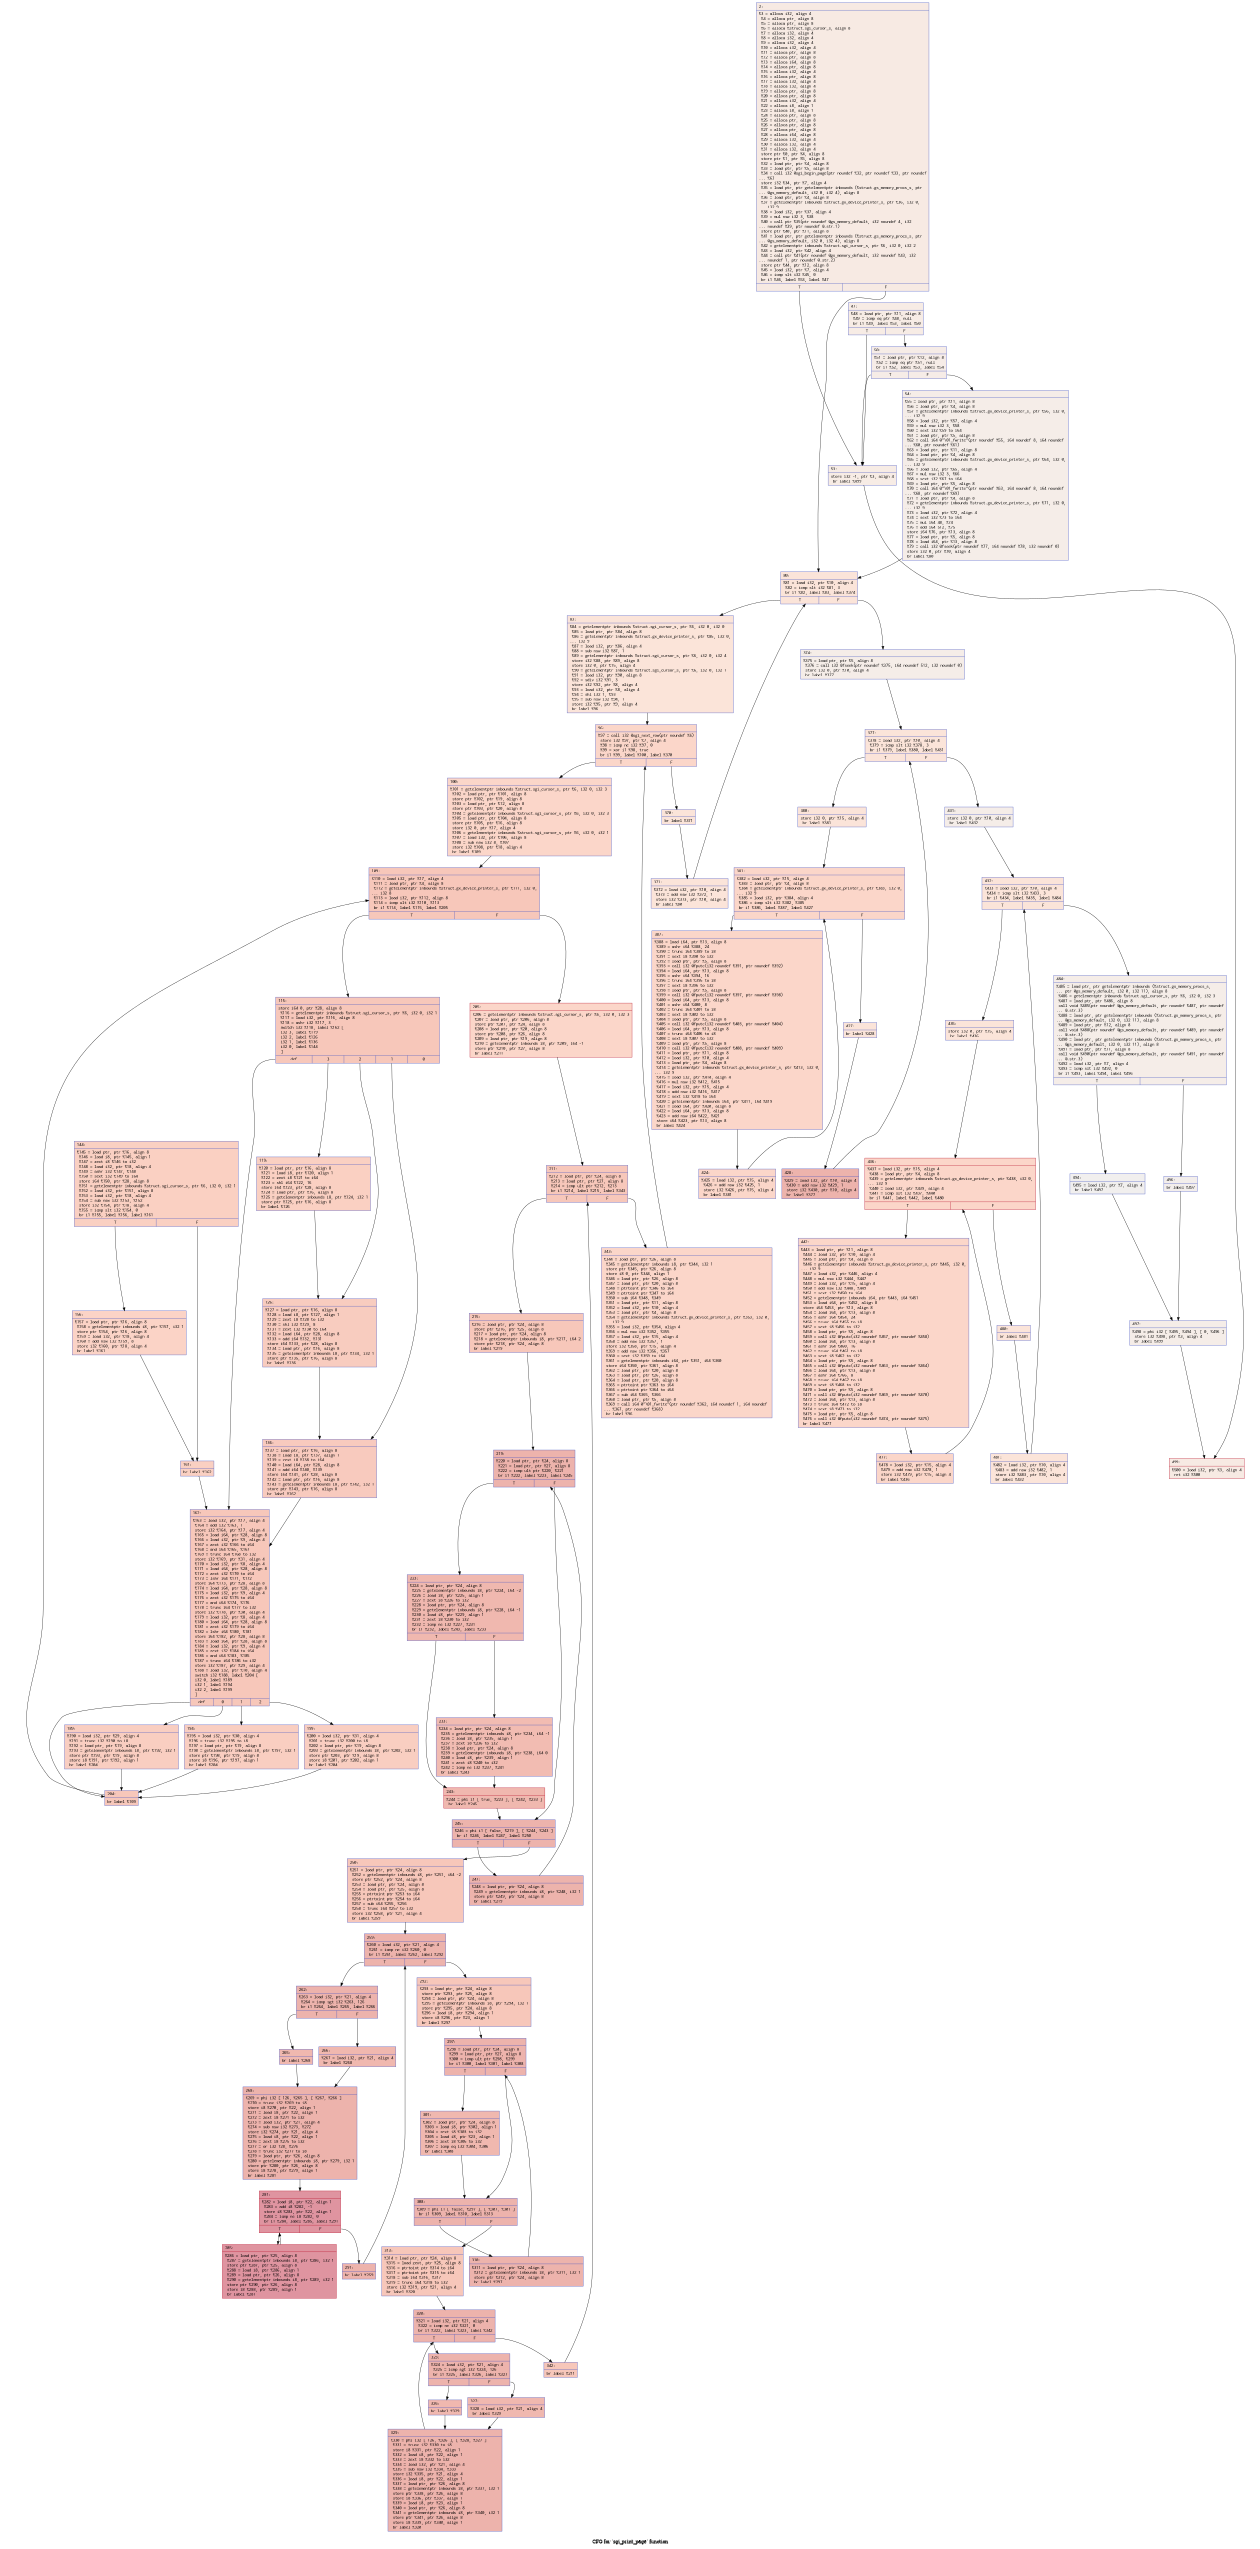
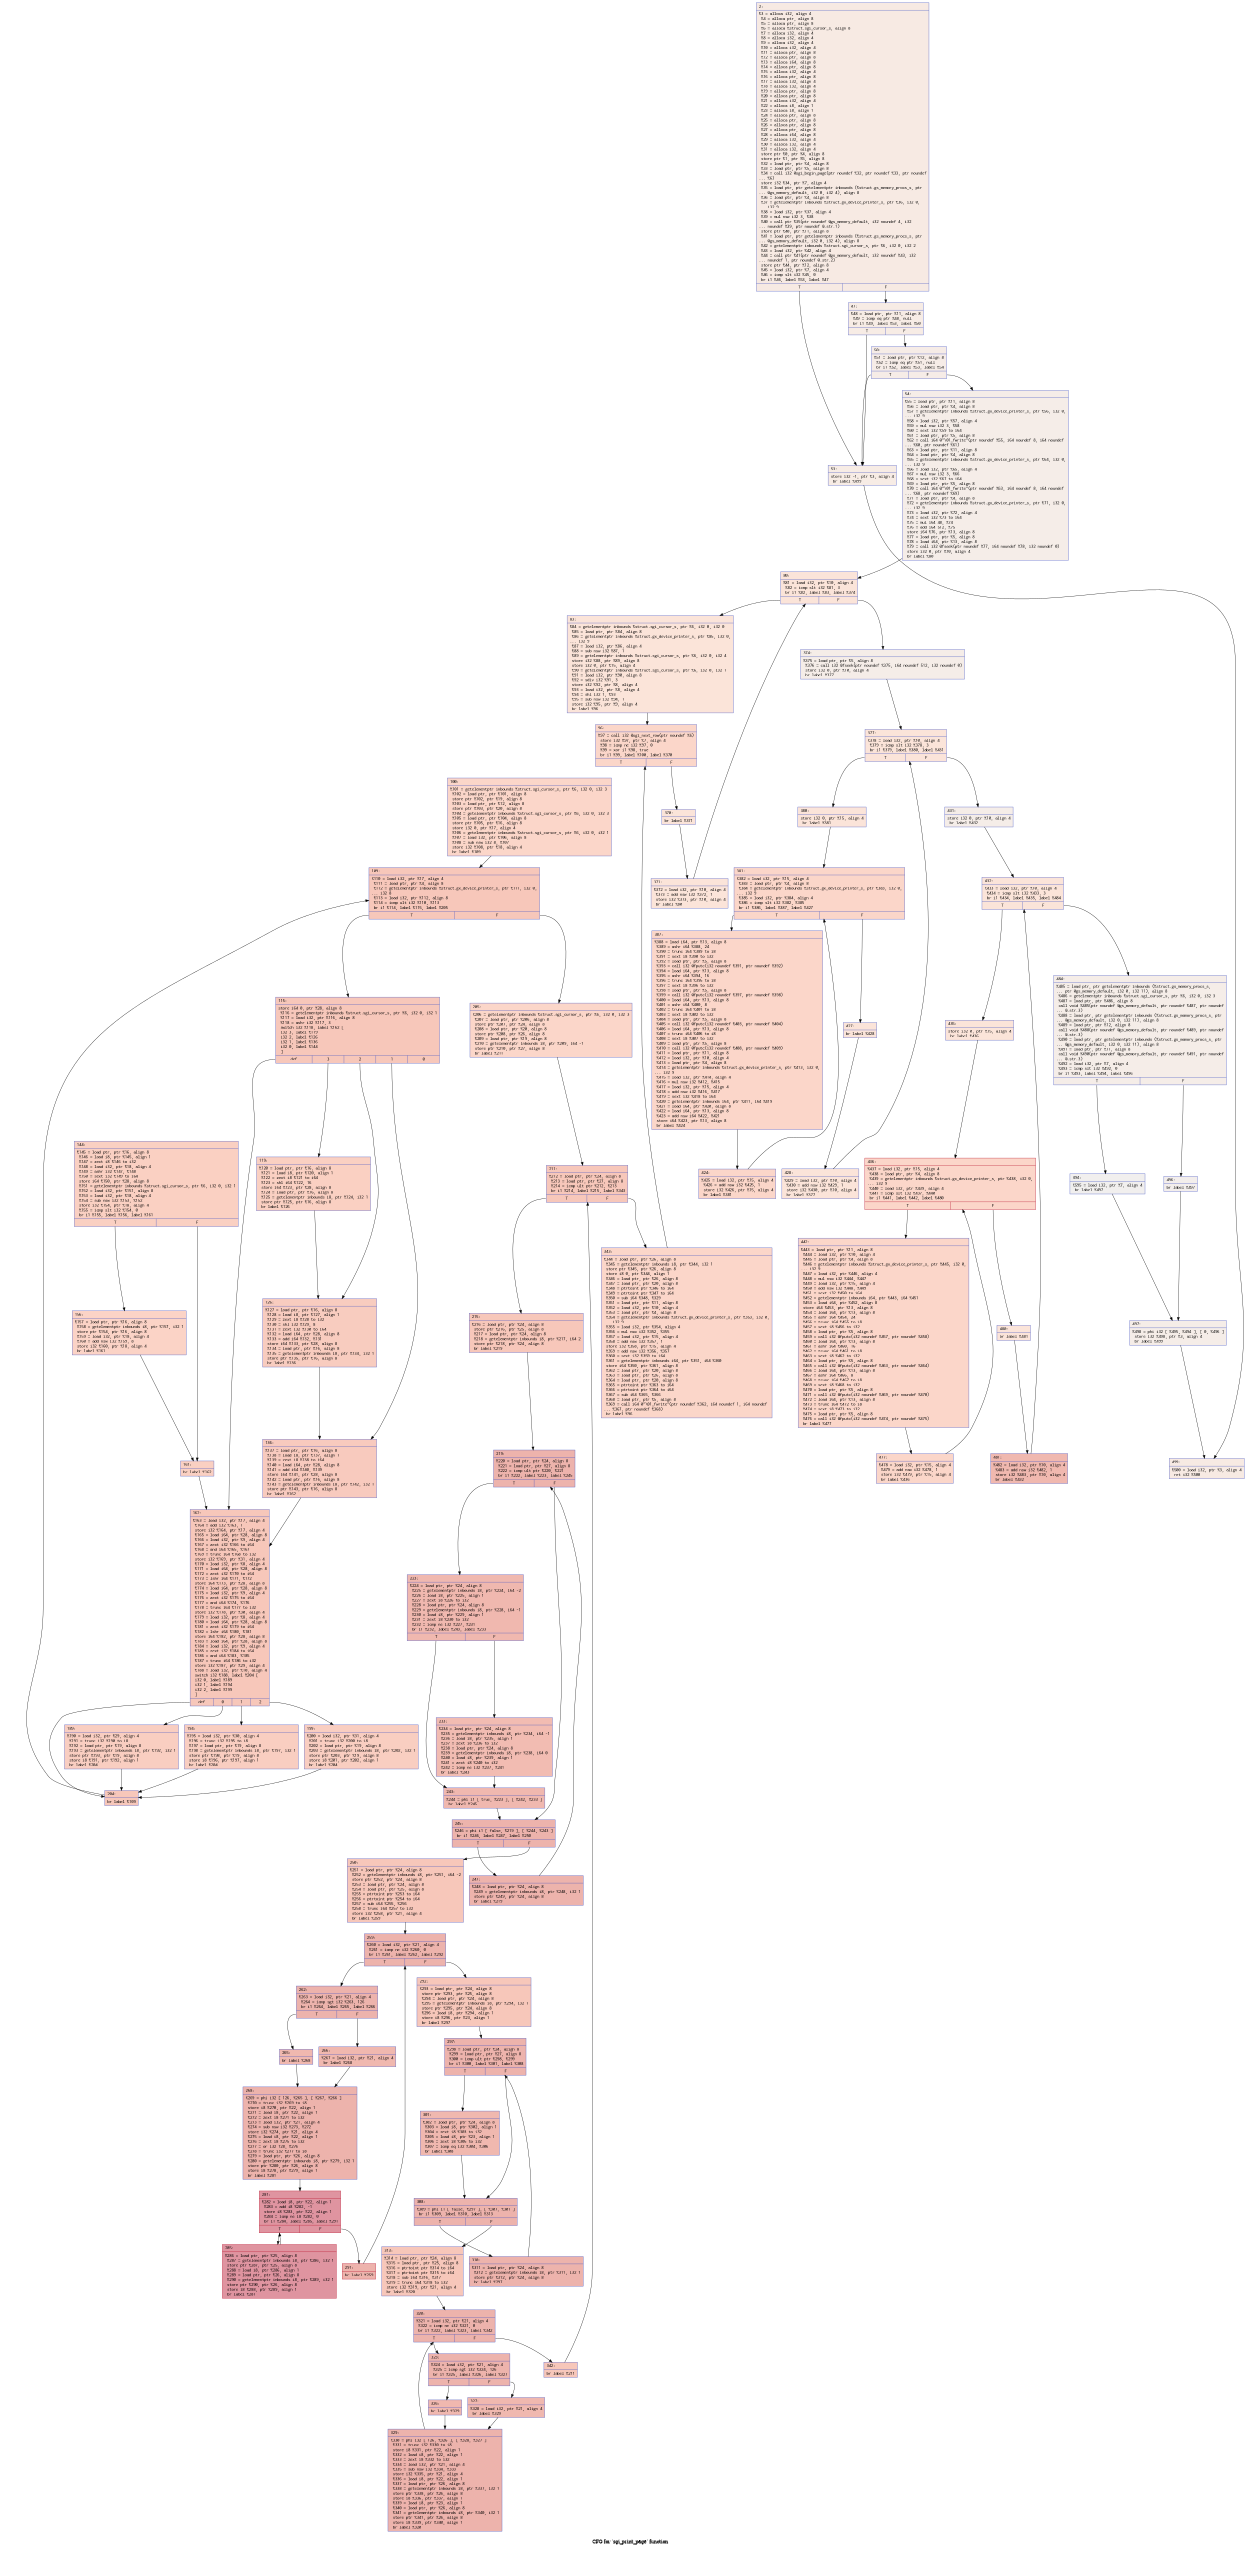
edge "2:" -> "80:": now "2:" -> "47:"
edge "96:" -> "100:": removed
node "205:": color #b70d28ff -> #3d50c3ff
node "428:": fillcolor #d6524470 -> #f5c1a970
node "494:": text "%495 = load i32, ptr %7, align 4" -> "%595 = load i32, ptr %7, align 4"
node "343:": text "%350 = sub i64 %348, %349" -> "%350 = sub i64 %348, %329"
node "442:": text "%467 = ashr i64 %766, 8" -> "%467 = ashr i64 %466, 8"
node "481:": fillcolor #f5c1a970 -> #dc5d4a70
node "499:": color #b70d28ff -> #3d50c3ff
node "243:": color #b70d28ff -> #3d50c3ff
node "313:": text "%315 = load zext, ptr %25, align 8" -> "%315 = load ptr, ptr %25, align 8"
node "291:": color #3d50c3ff -> #b70d28ff
